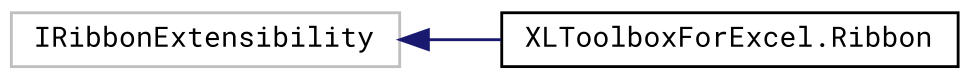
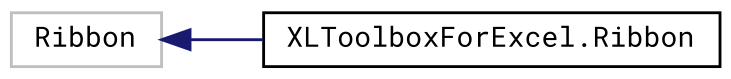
node "IRibbonExtensibility": label "IRibbonExtensibility" -> "Ribbon"
